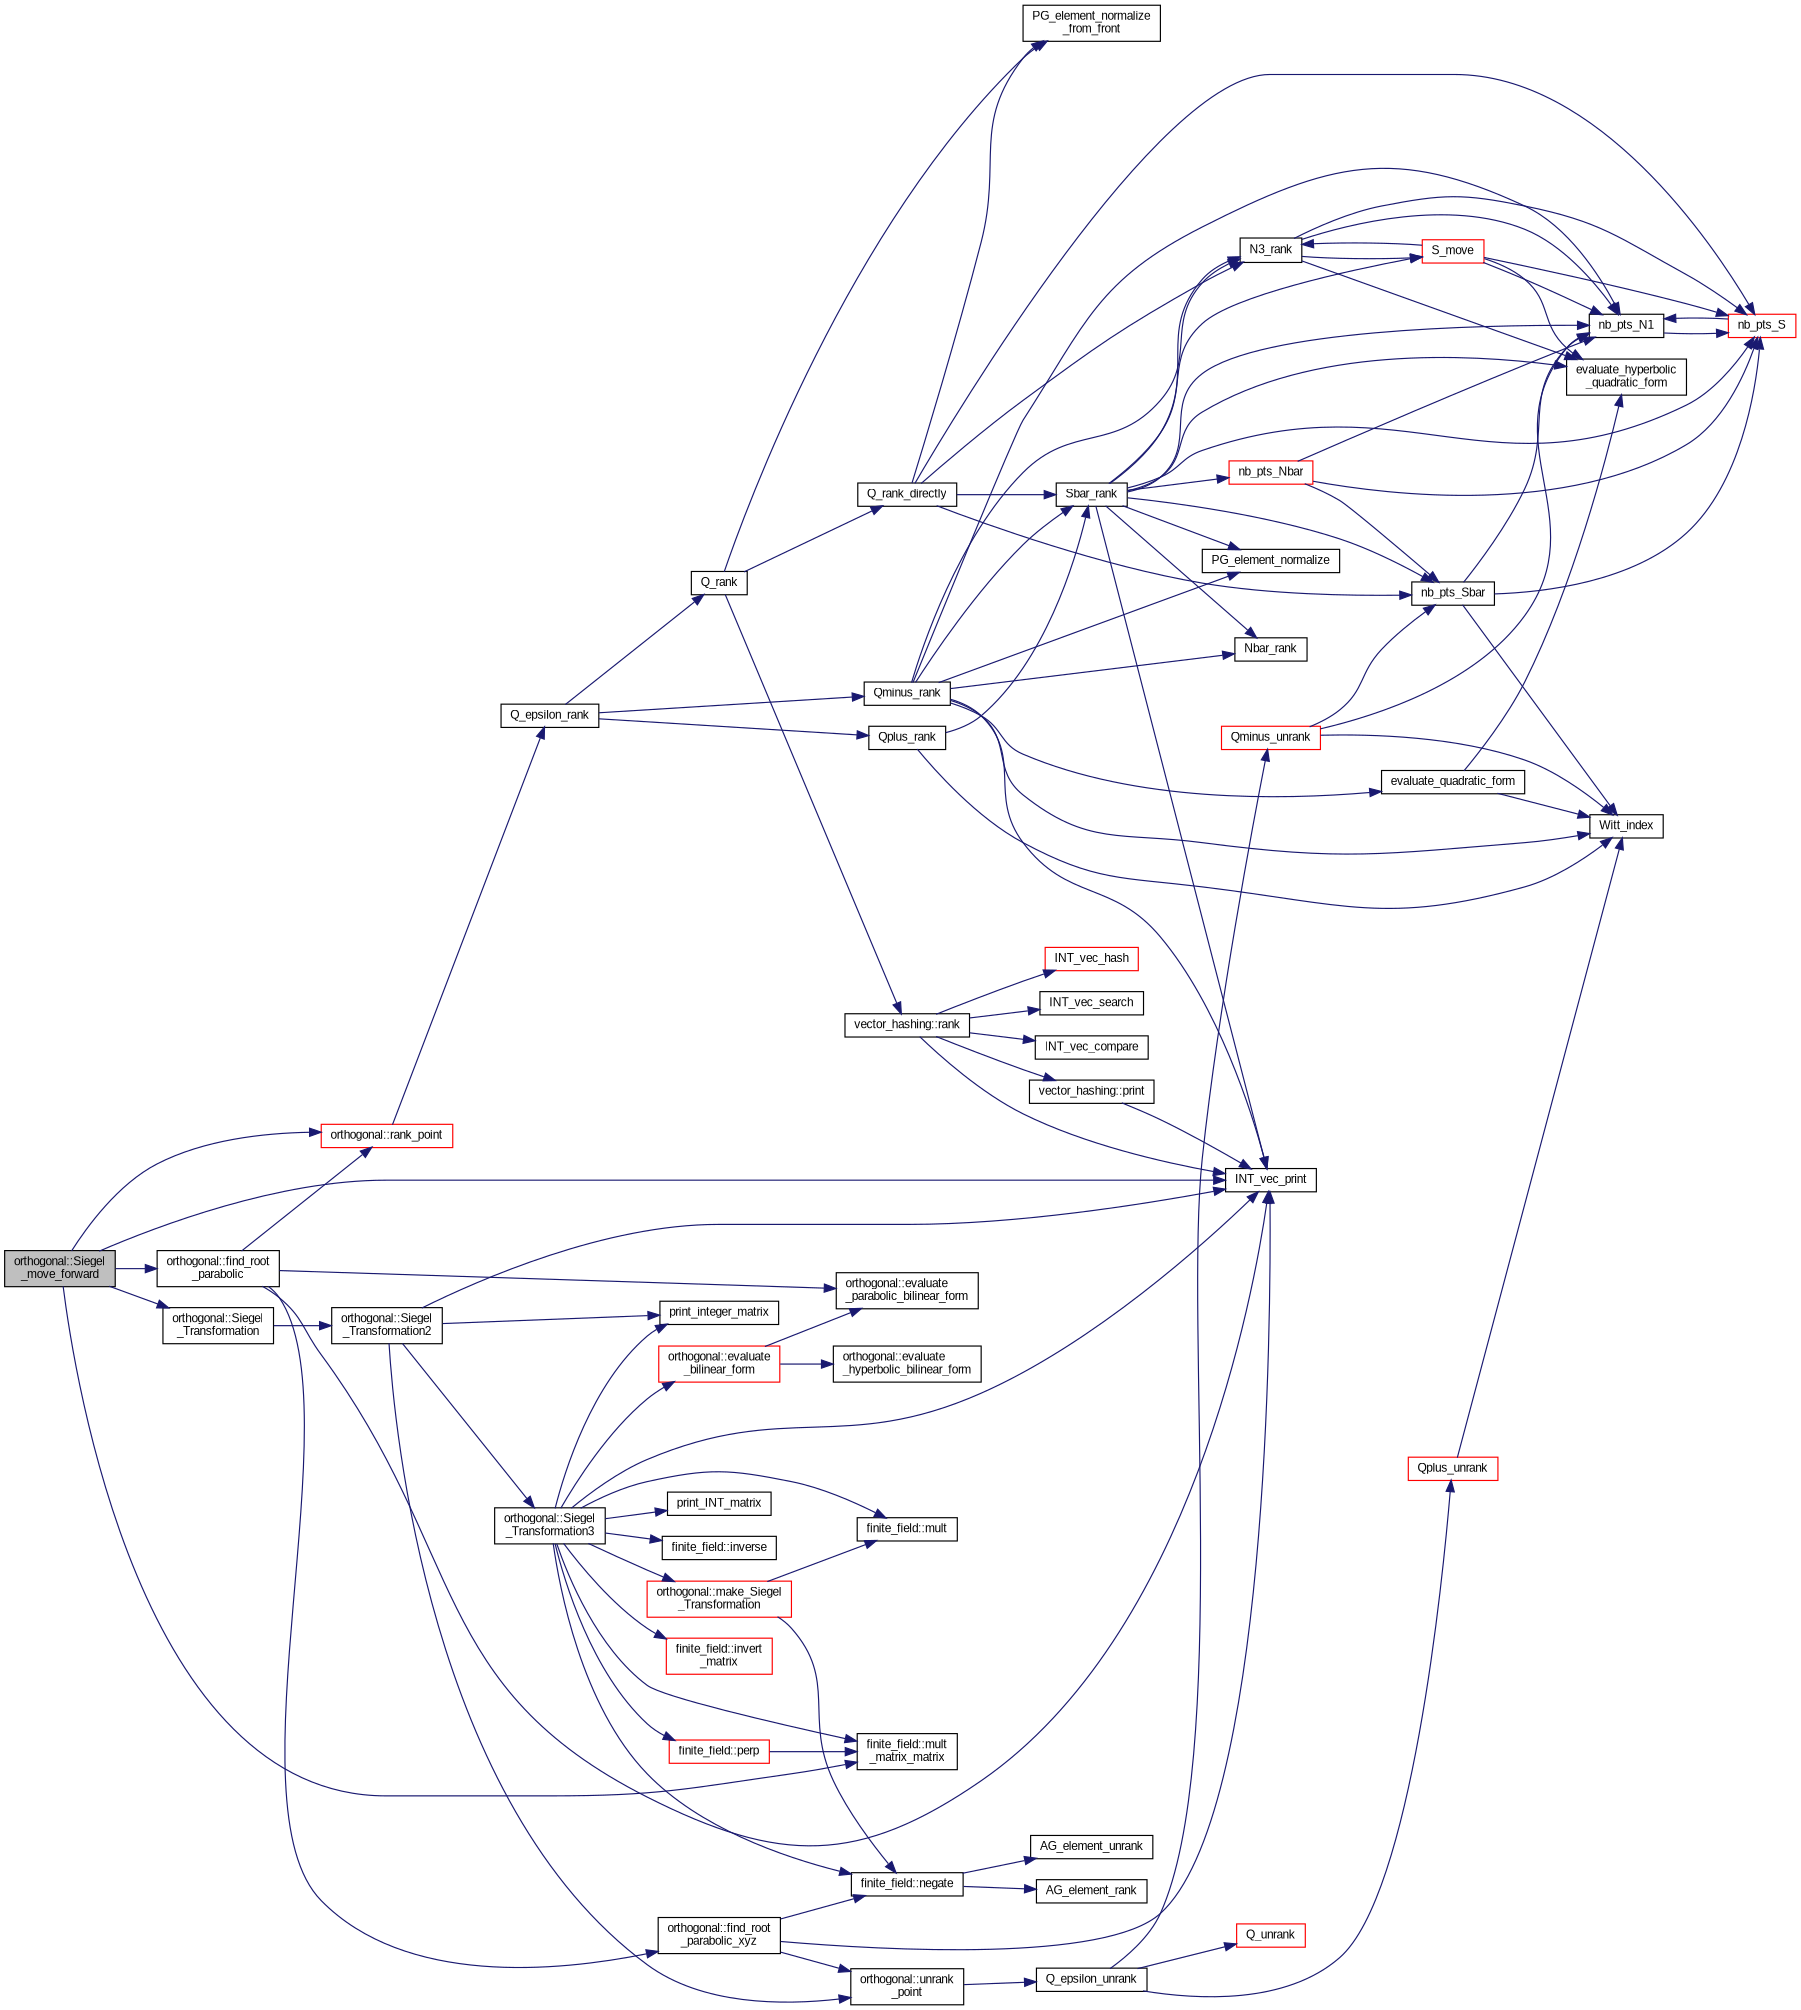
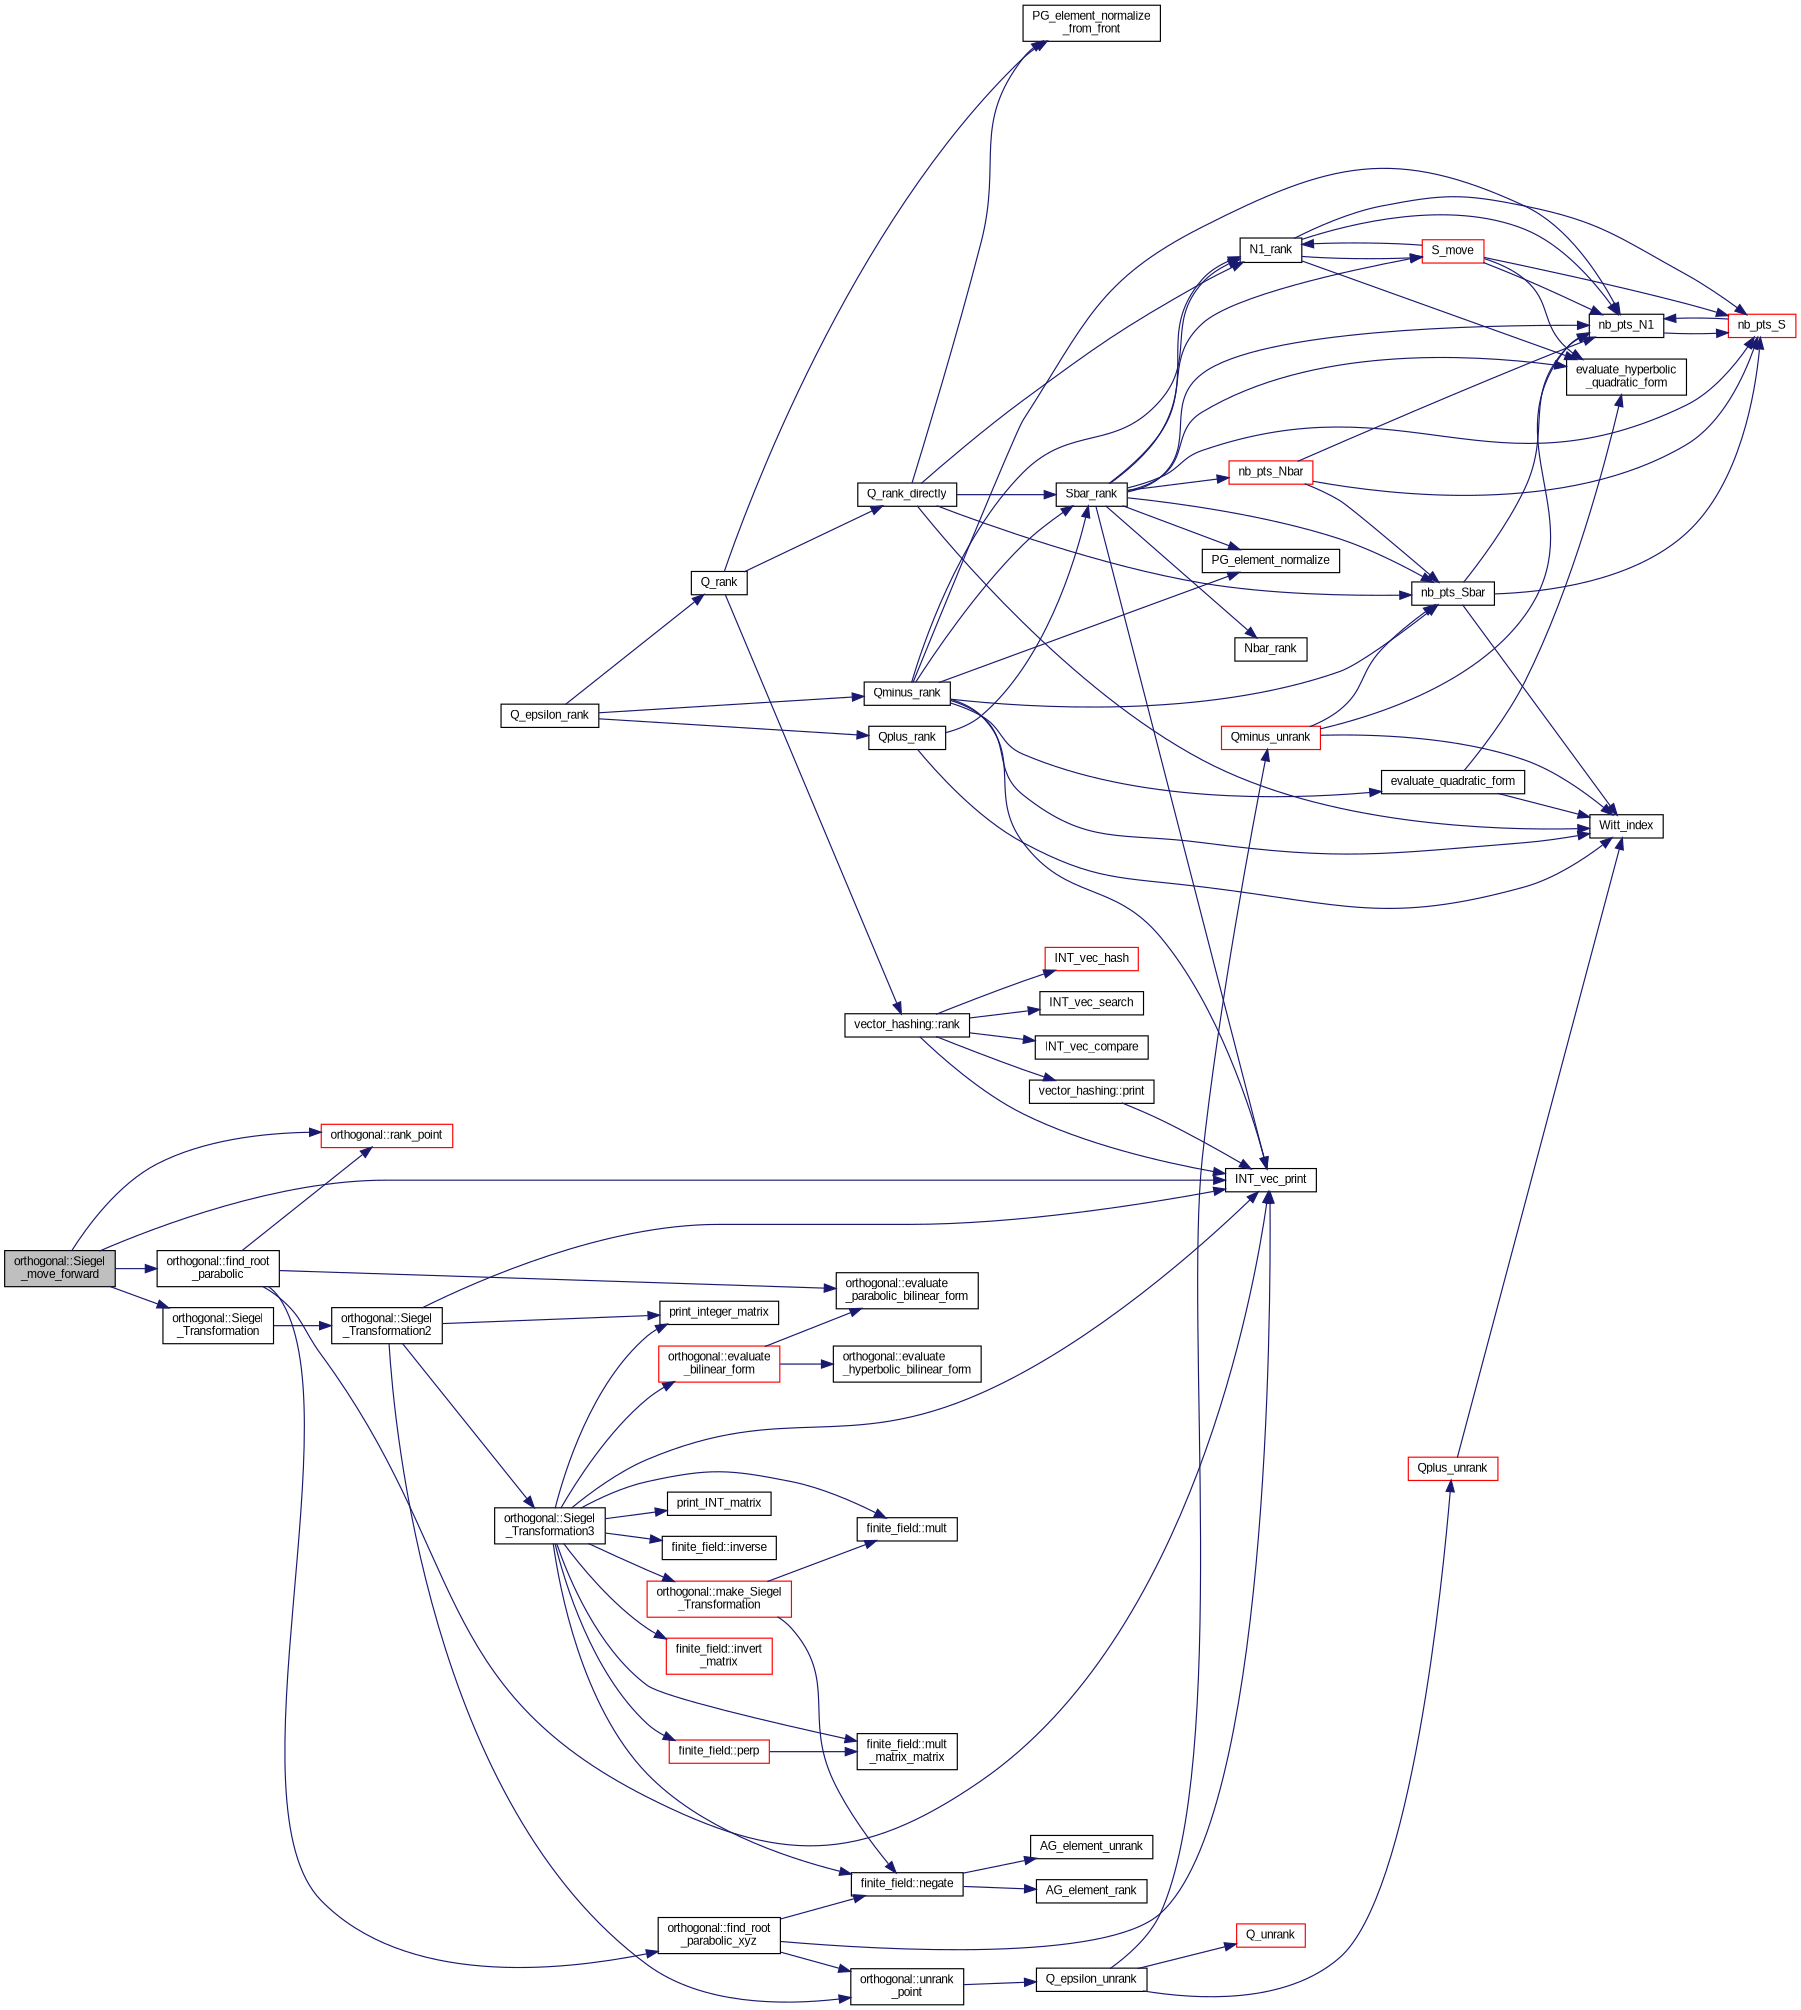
edge "Q_rank_directly" -> "nb_pts_S": now "Q_rank_directly" -> "Witt_index"
node "N3_rank": label "N3_rank" -> "N1_rank"
edge "Qminus_rank" -> "Nbar_rank": now "Qminus_rank" -> "nb_pts_Sbar"
edge "orthogonal::rank_point" -> "Q_epsilon_rank": removed
edge "orthogonal::Siegel _move_forward" -> "finite_field::mult _matrix_matrix": removed
